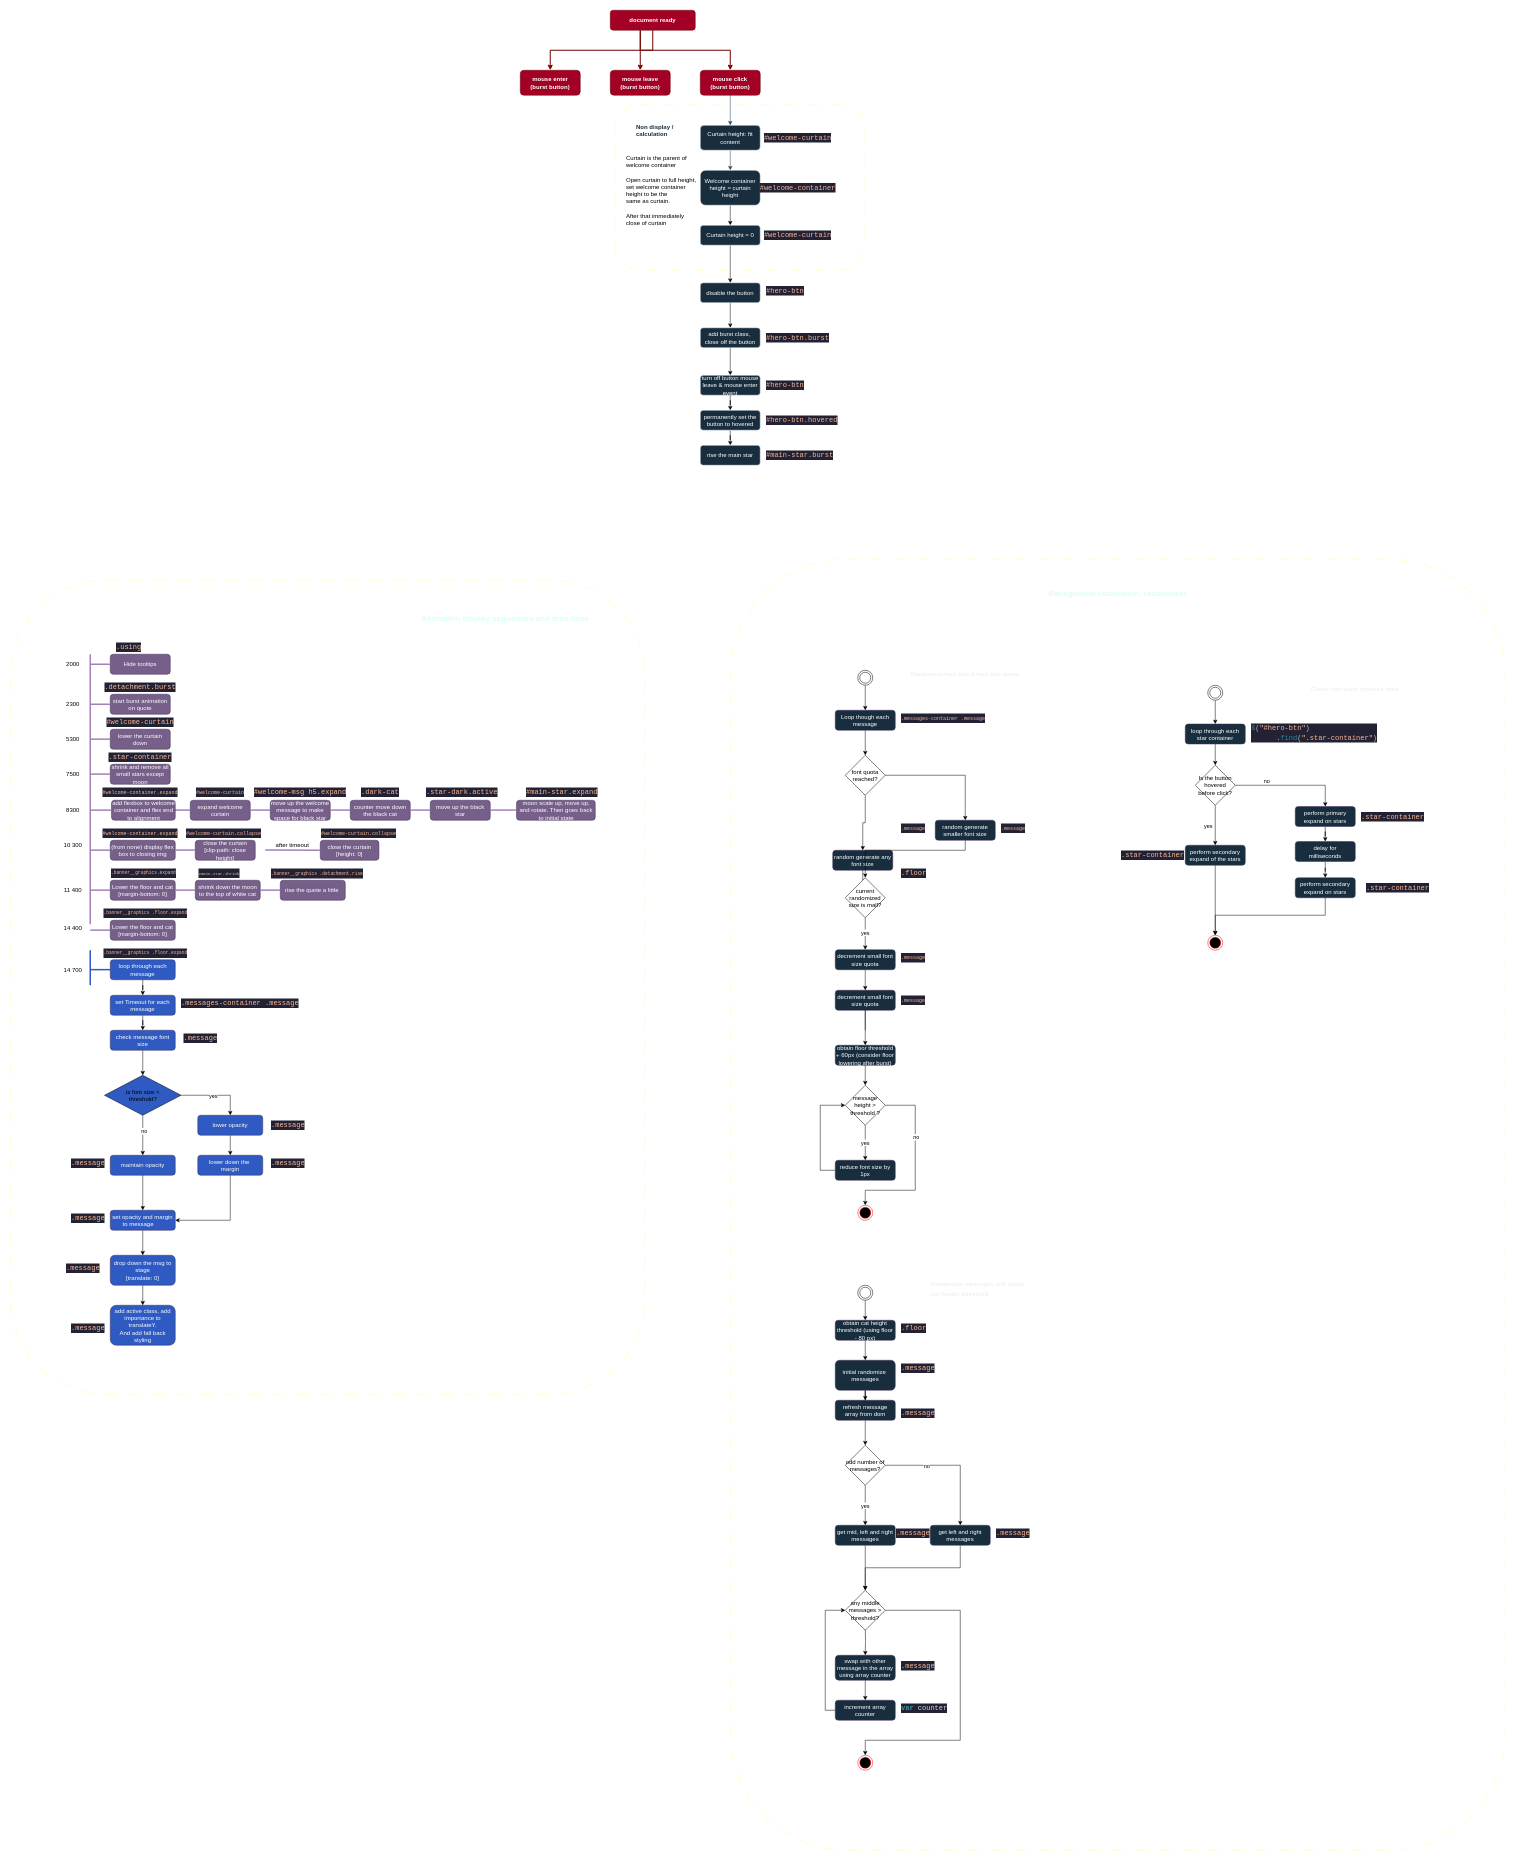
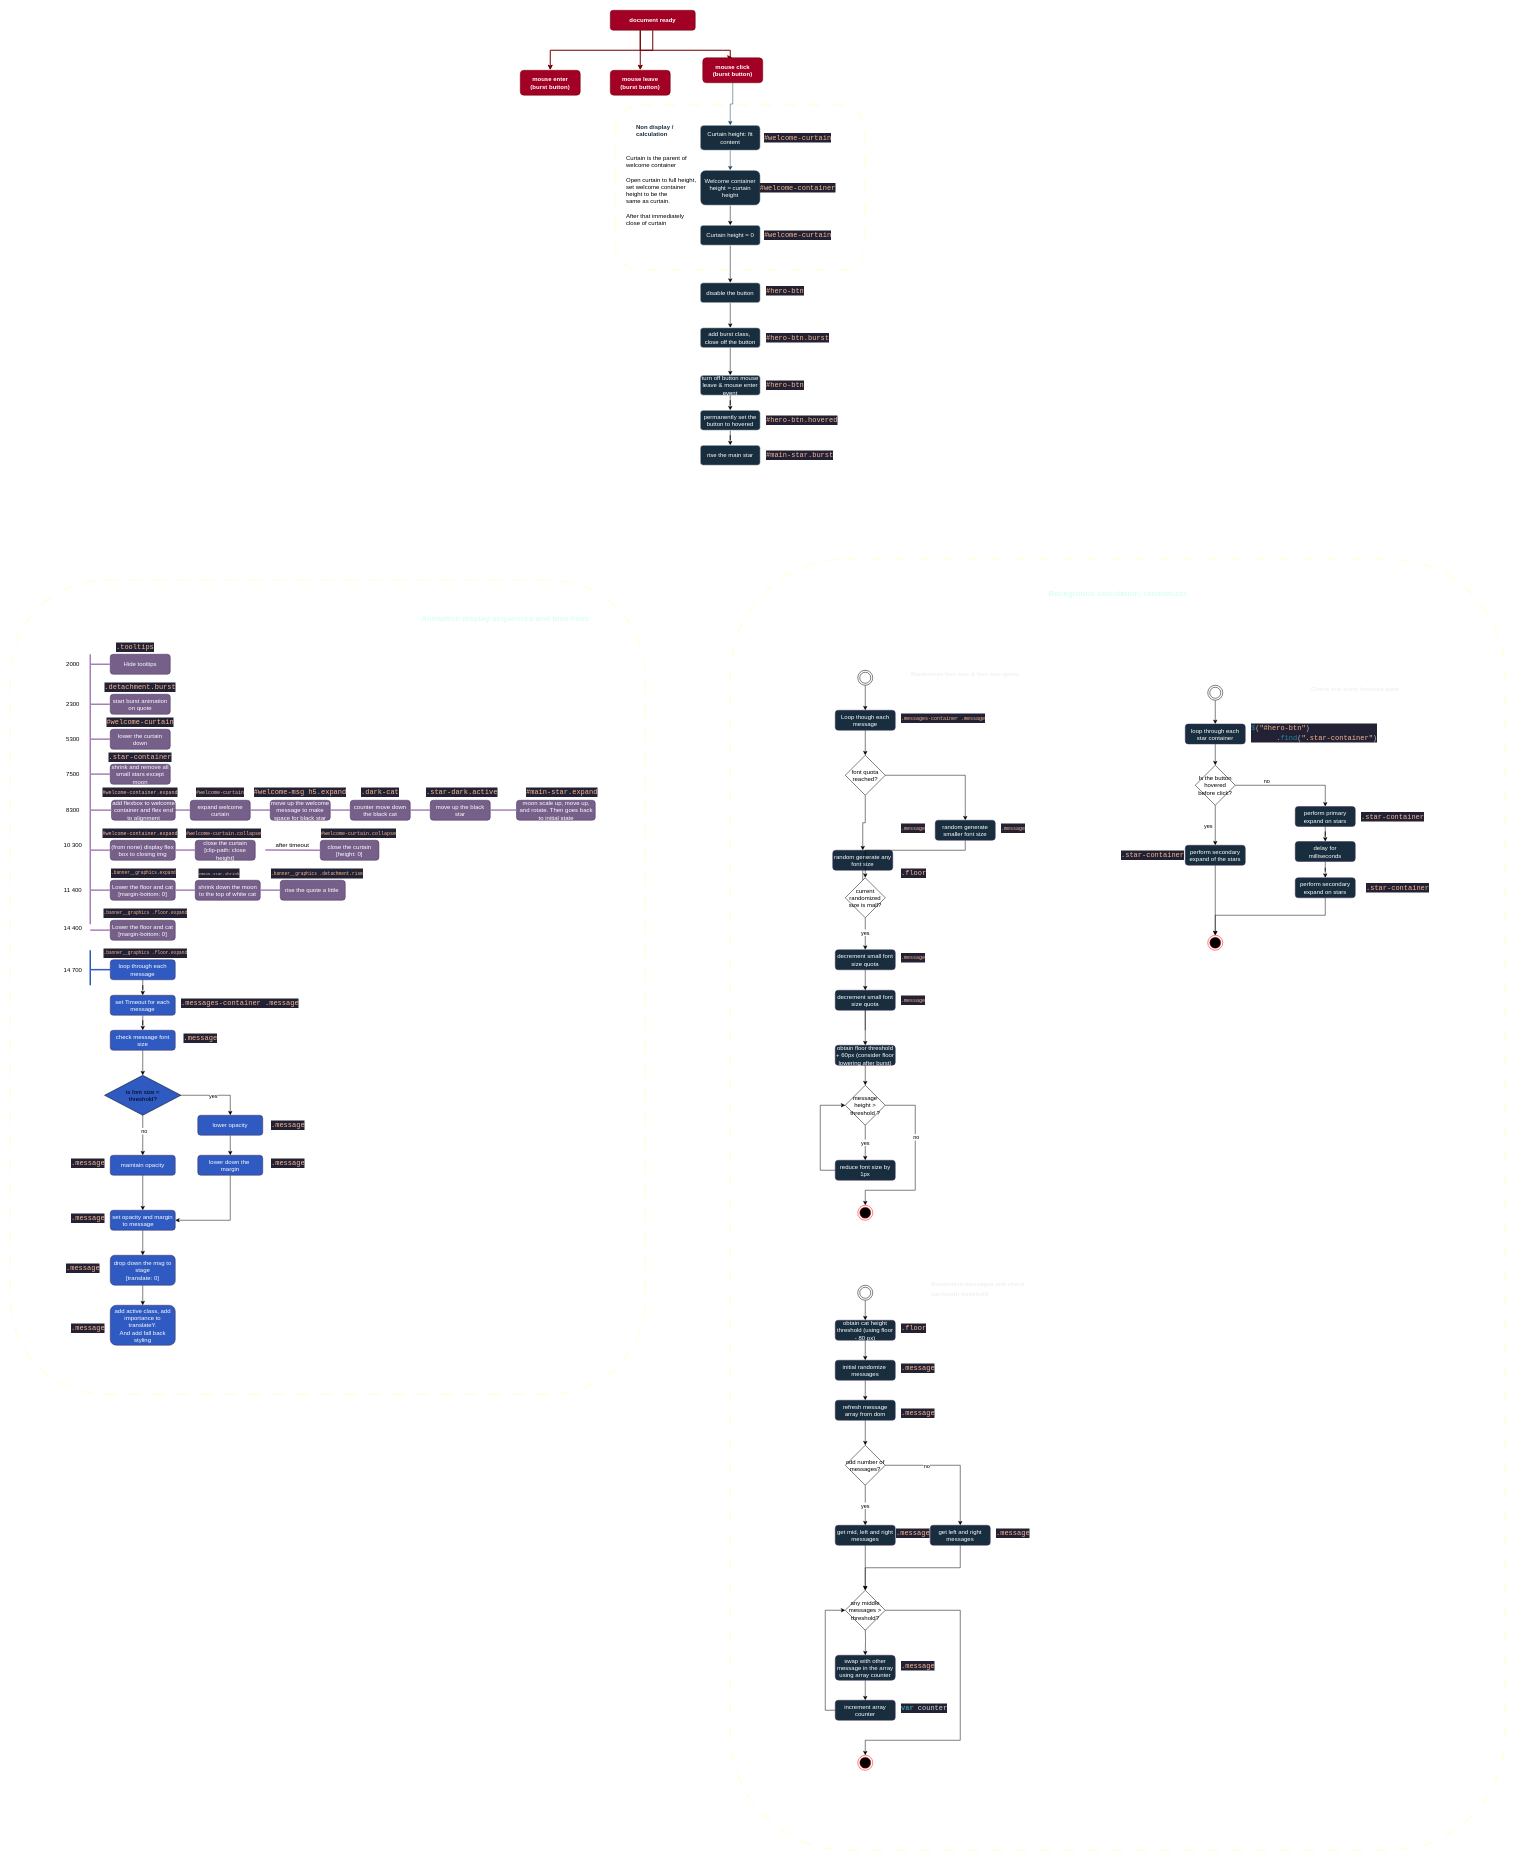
node "mouse click (burst button)": moved (730, 83) -> (733, 70)
node ".using": label ".using" -> ".tooltips"
node "initial randomize messages": size 60x30 -> 60x20
